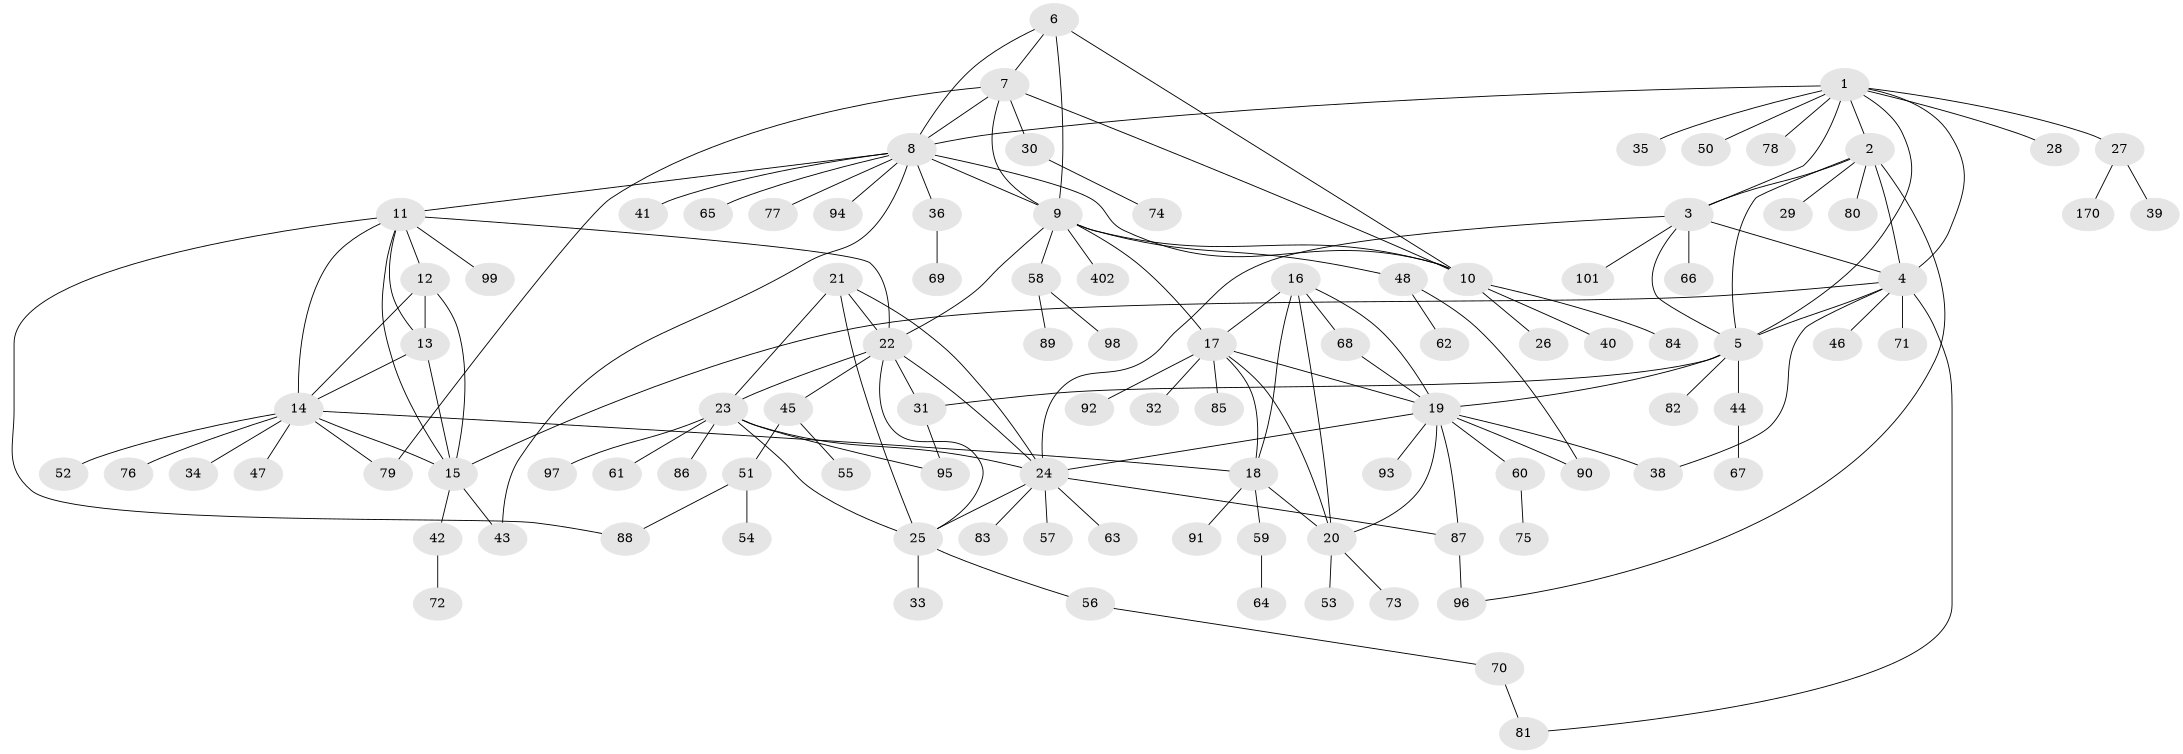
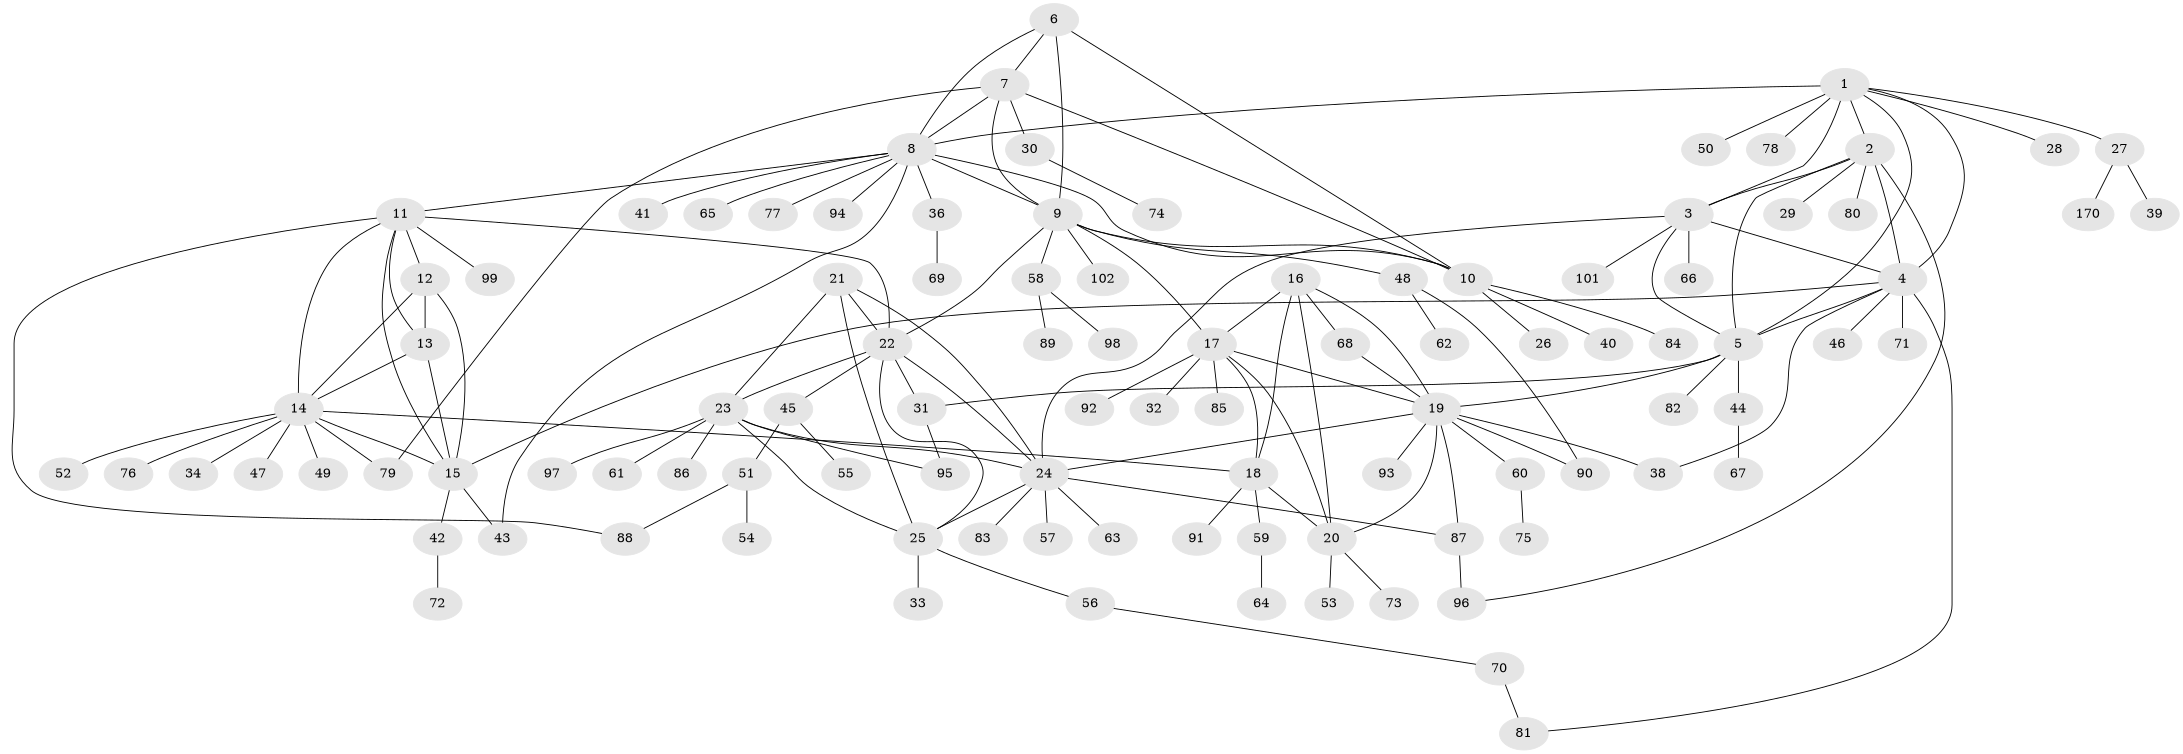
node "35": removed
node "402": label "402" -> "102"
node "49": added
